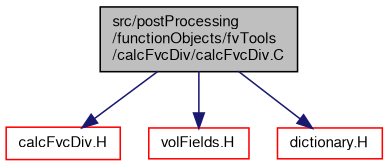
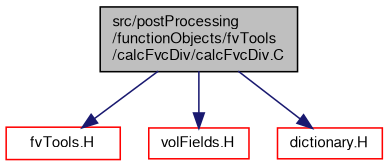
node "calcFvcDiv.H": label "calcFvcDiv.H" -> "fvTools.H"
